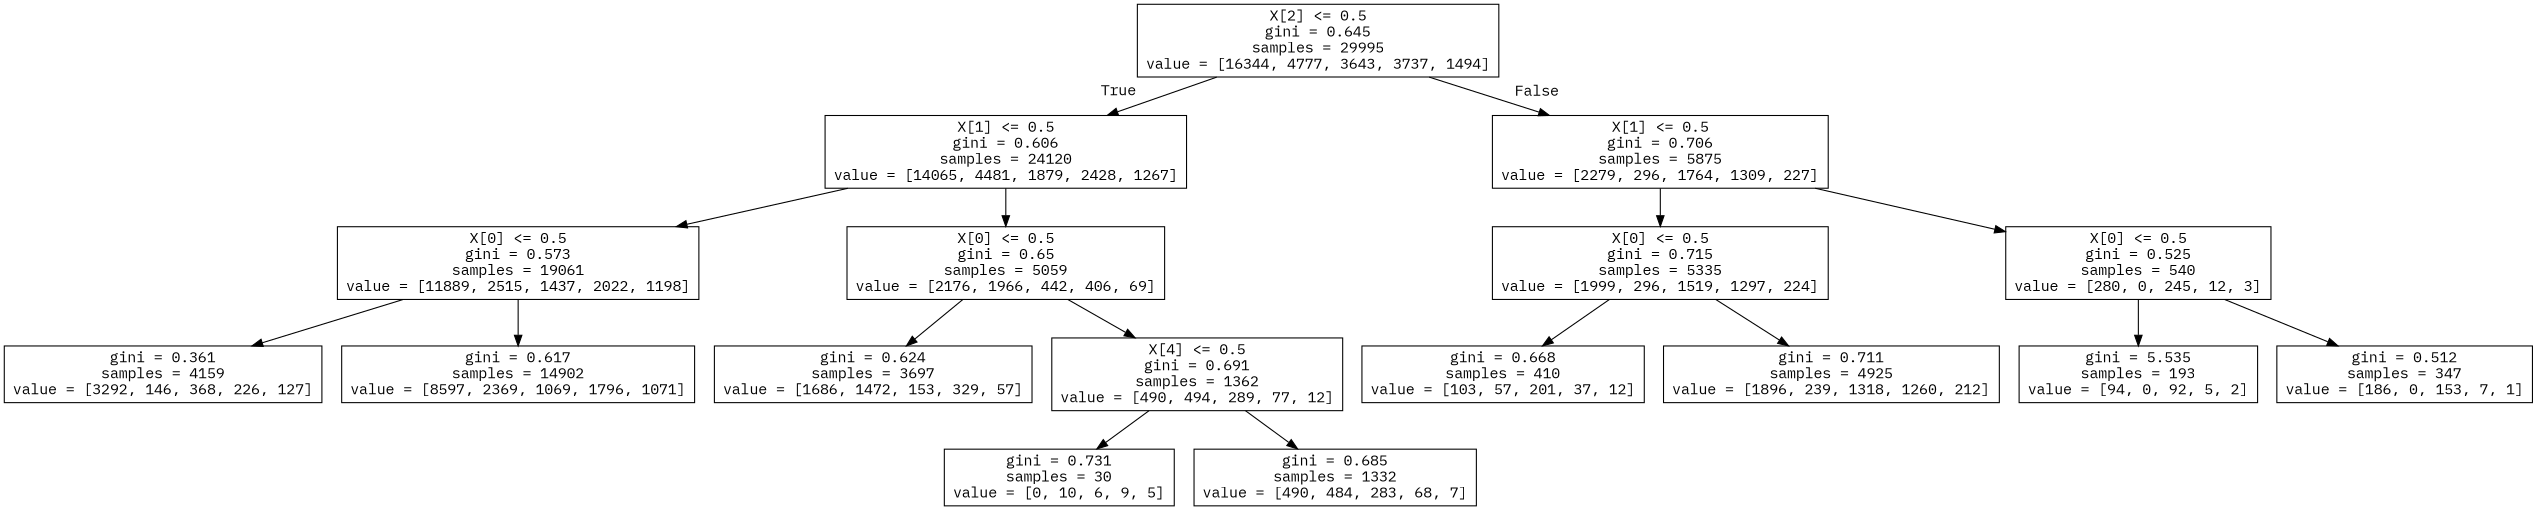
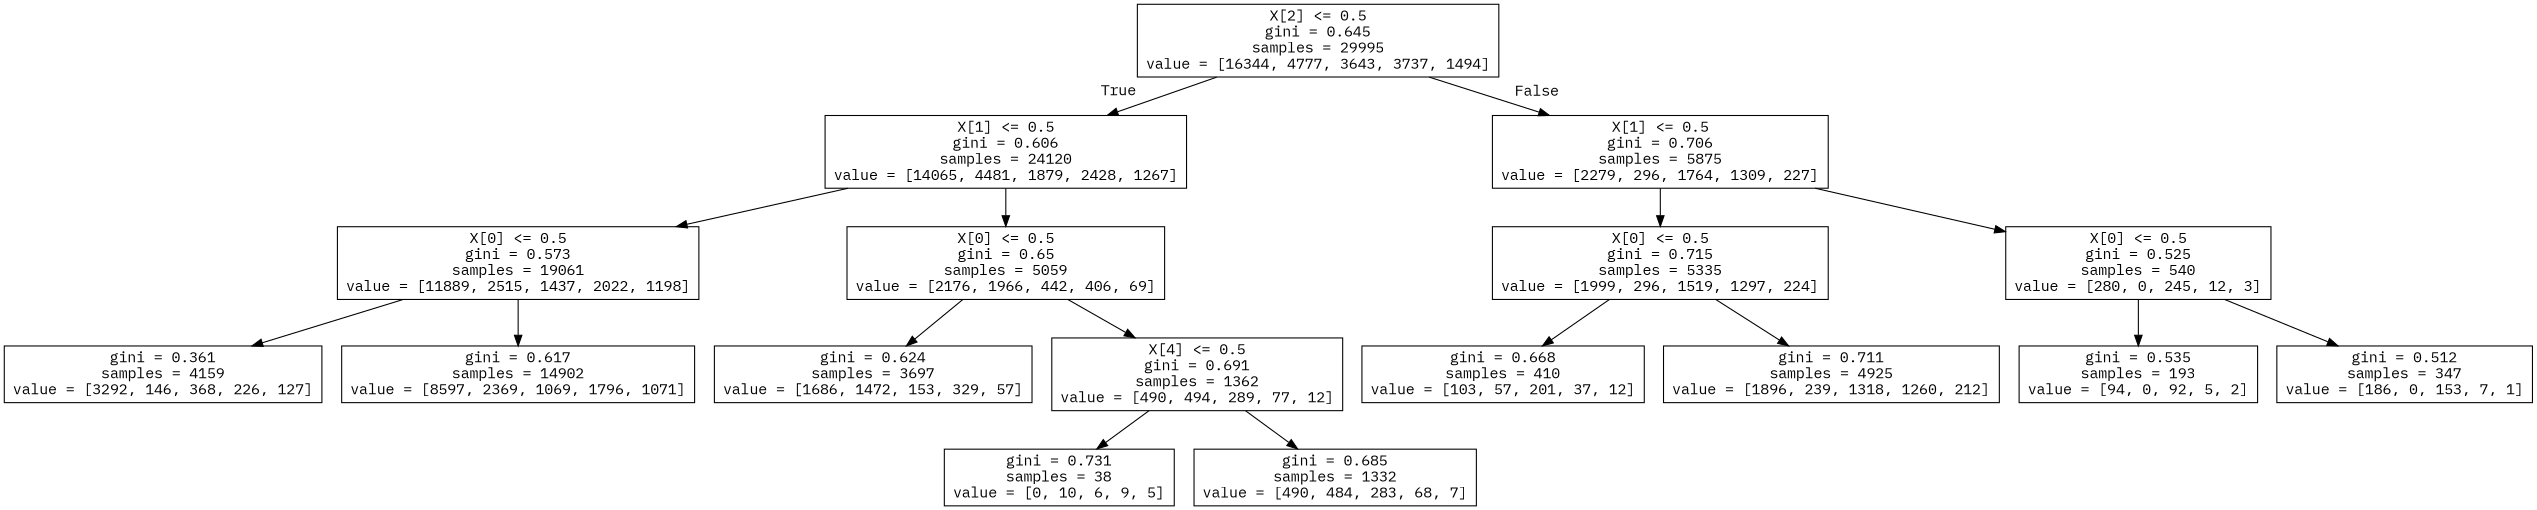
node "gini = 5.535 samples = 193 value = [94, 0, 92, 5, 2]": label "gini = 5.535 samples = 193 value = [94, 0, 92, 5, 2]" -> "gini = 0.535 samples = 193 value = [94, 0, 92, 5, 2]"
node "gini = 0.731 samples = 30 value = [0, 10, 6, 9, 5]": label "gini = 0.731 samples = 30 value = [0, 10, 6, 9, 5]" -> "gini = 0.731 samples = 38 value = [0, 10, 6, 9, 5]"
